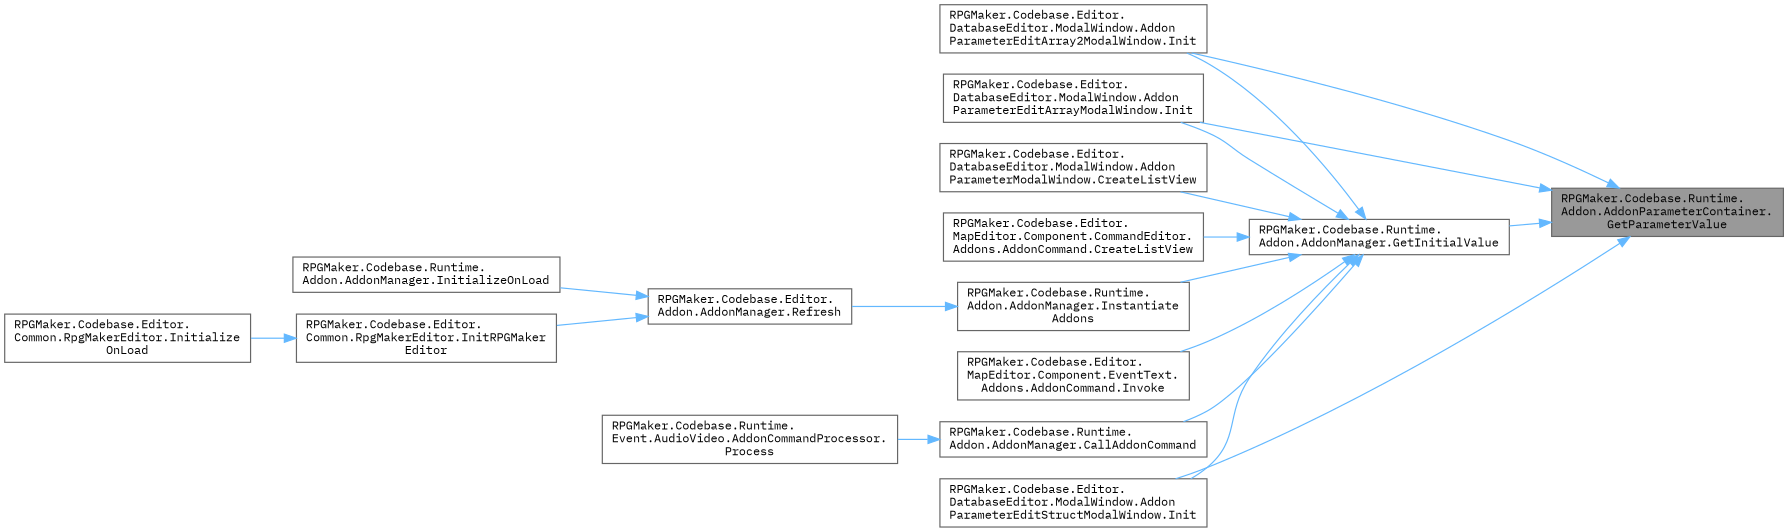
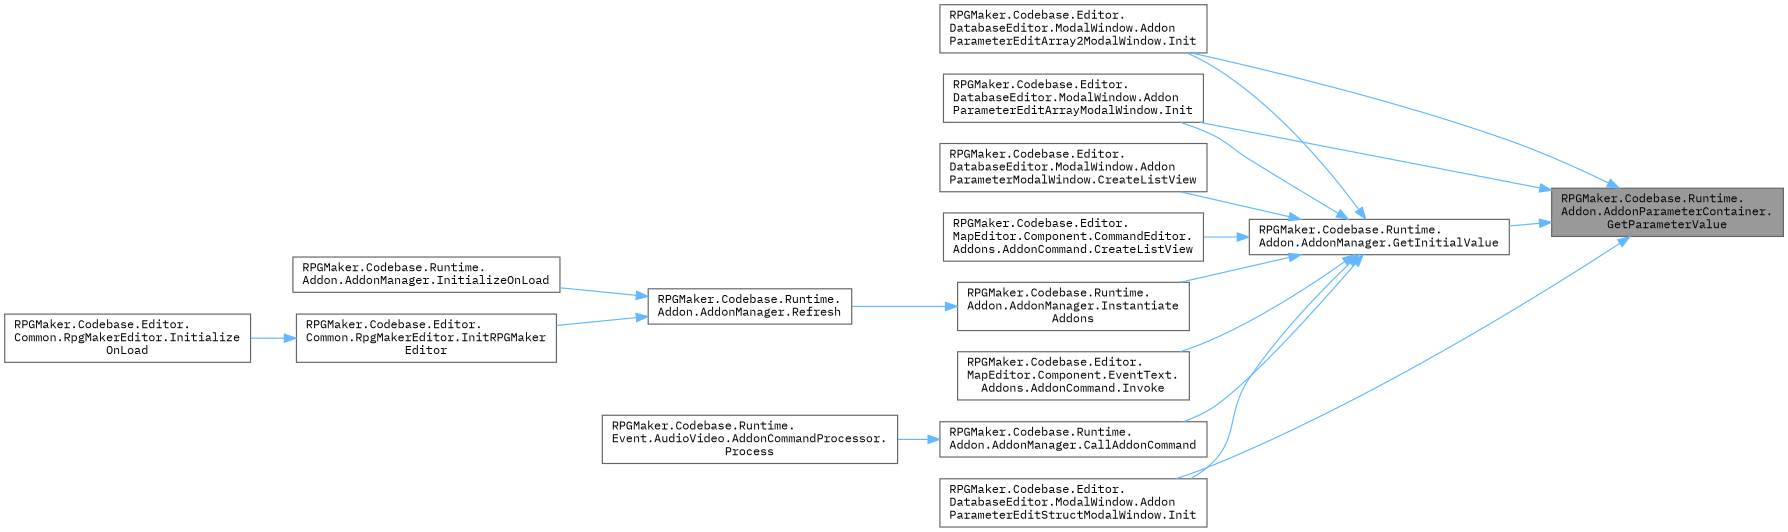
node "RPGMaker.Codebase.Editor. Addon.AddonManager.Refresh": label "RPGMaker.Codebase.Editor. Addon.AddonManager.Refresh" -> "RPGMaker.Codebase.Runtime. Addon.AddonManager.Refresh"
